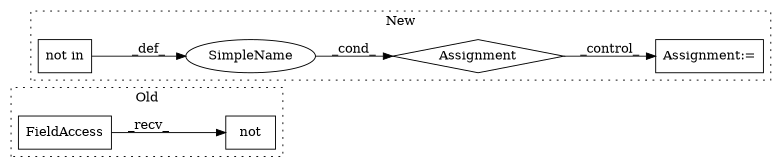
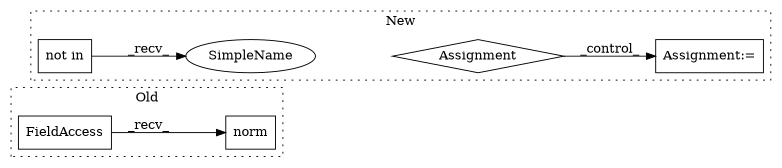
edge "not in" -> "SimpleName": label "_def_" -> "_recv_"
edge "SimpleName" -> "Assignment": removed, label "_cond_"
node "not": label "not" -> "norm"
